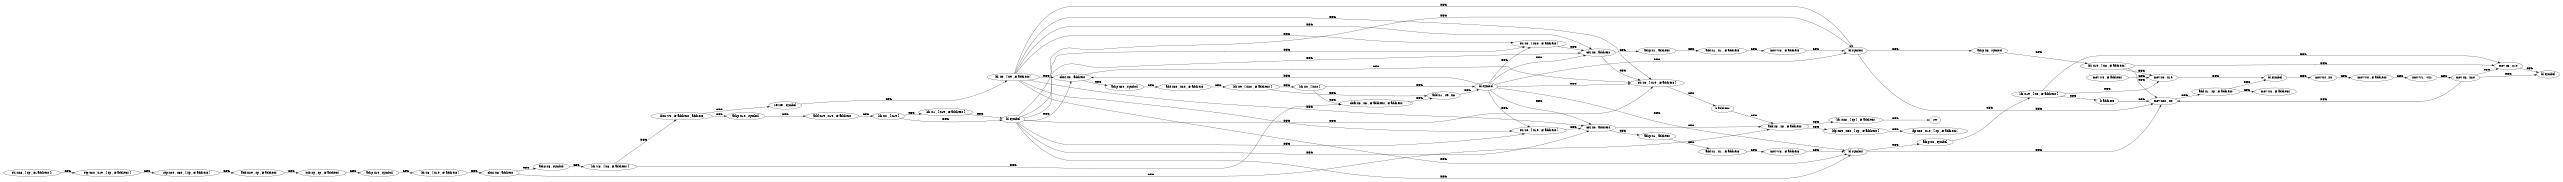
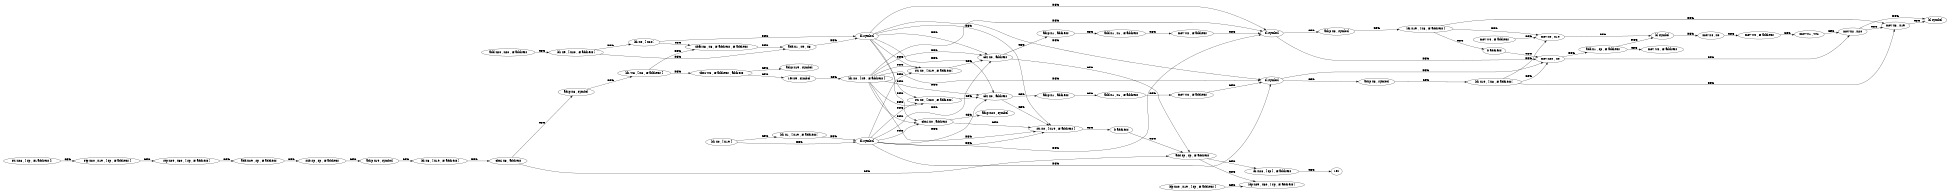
edge "adrp x20 , symbol" -> "add x20 , x20 , # address": removed, label "CFG"
edge "mov x20 , x0" -> "add x1 , sp , # address": label "CFG" -> "DFG"
edge "mov x2 , x20" -> "mov x20 , x0": reversed
node "add x19 , x19 , # address": removed
edge "ldp x29 , x30 , [ sp , # address ]" -> "ldp x20 , x19 , [ sp , # address ]": reversed
